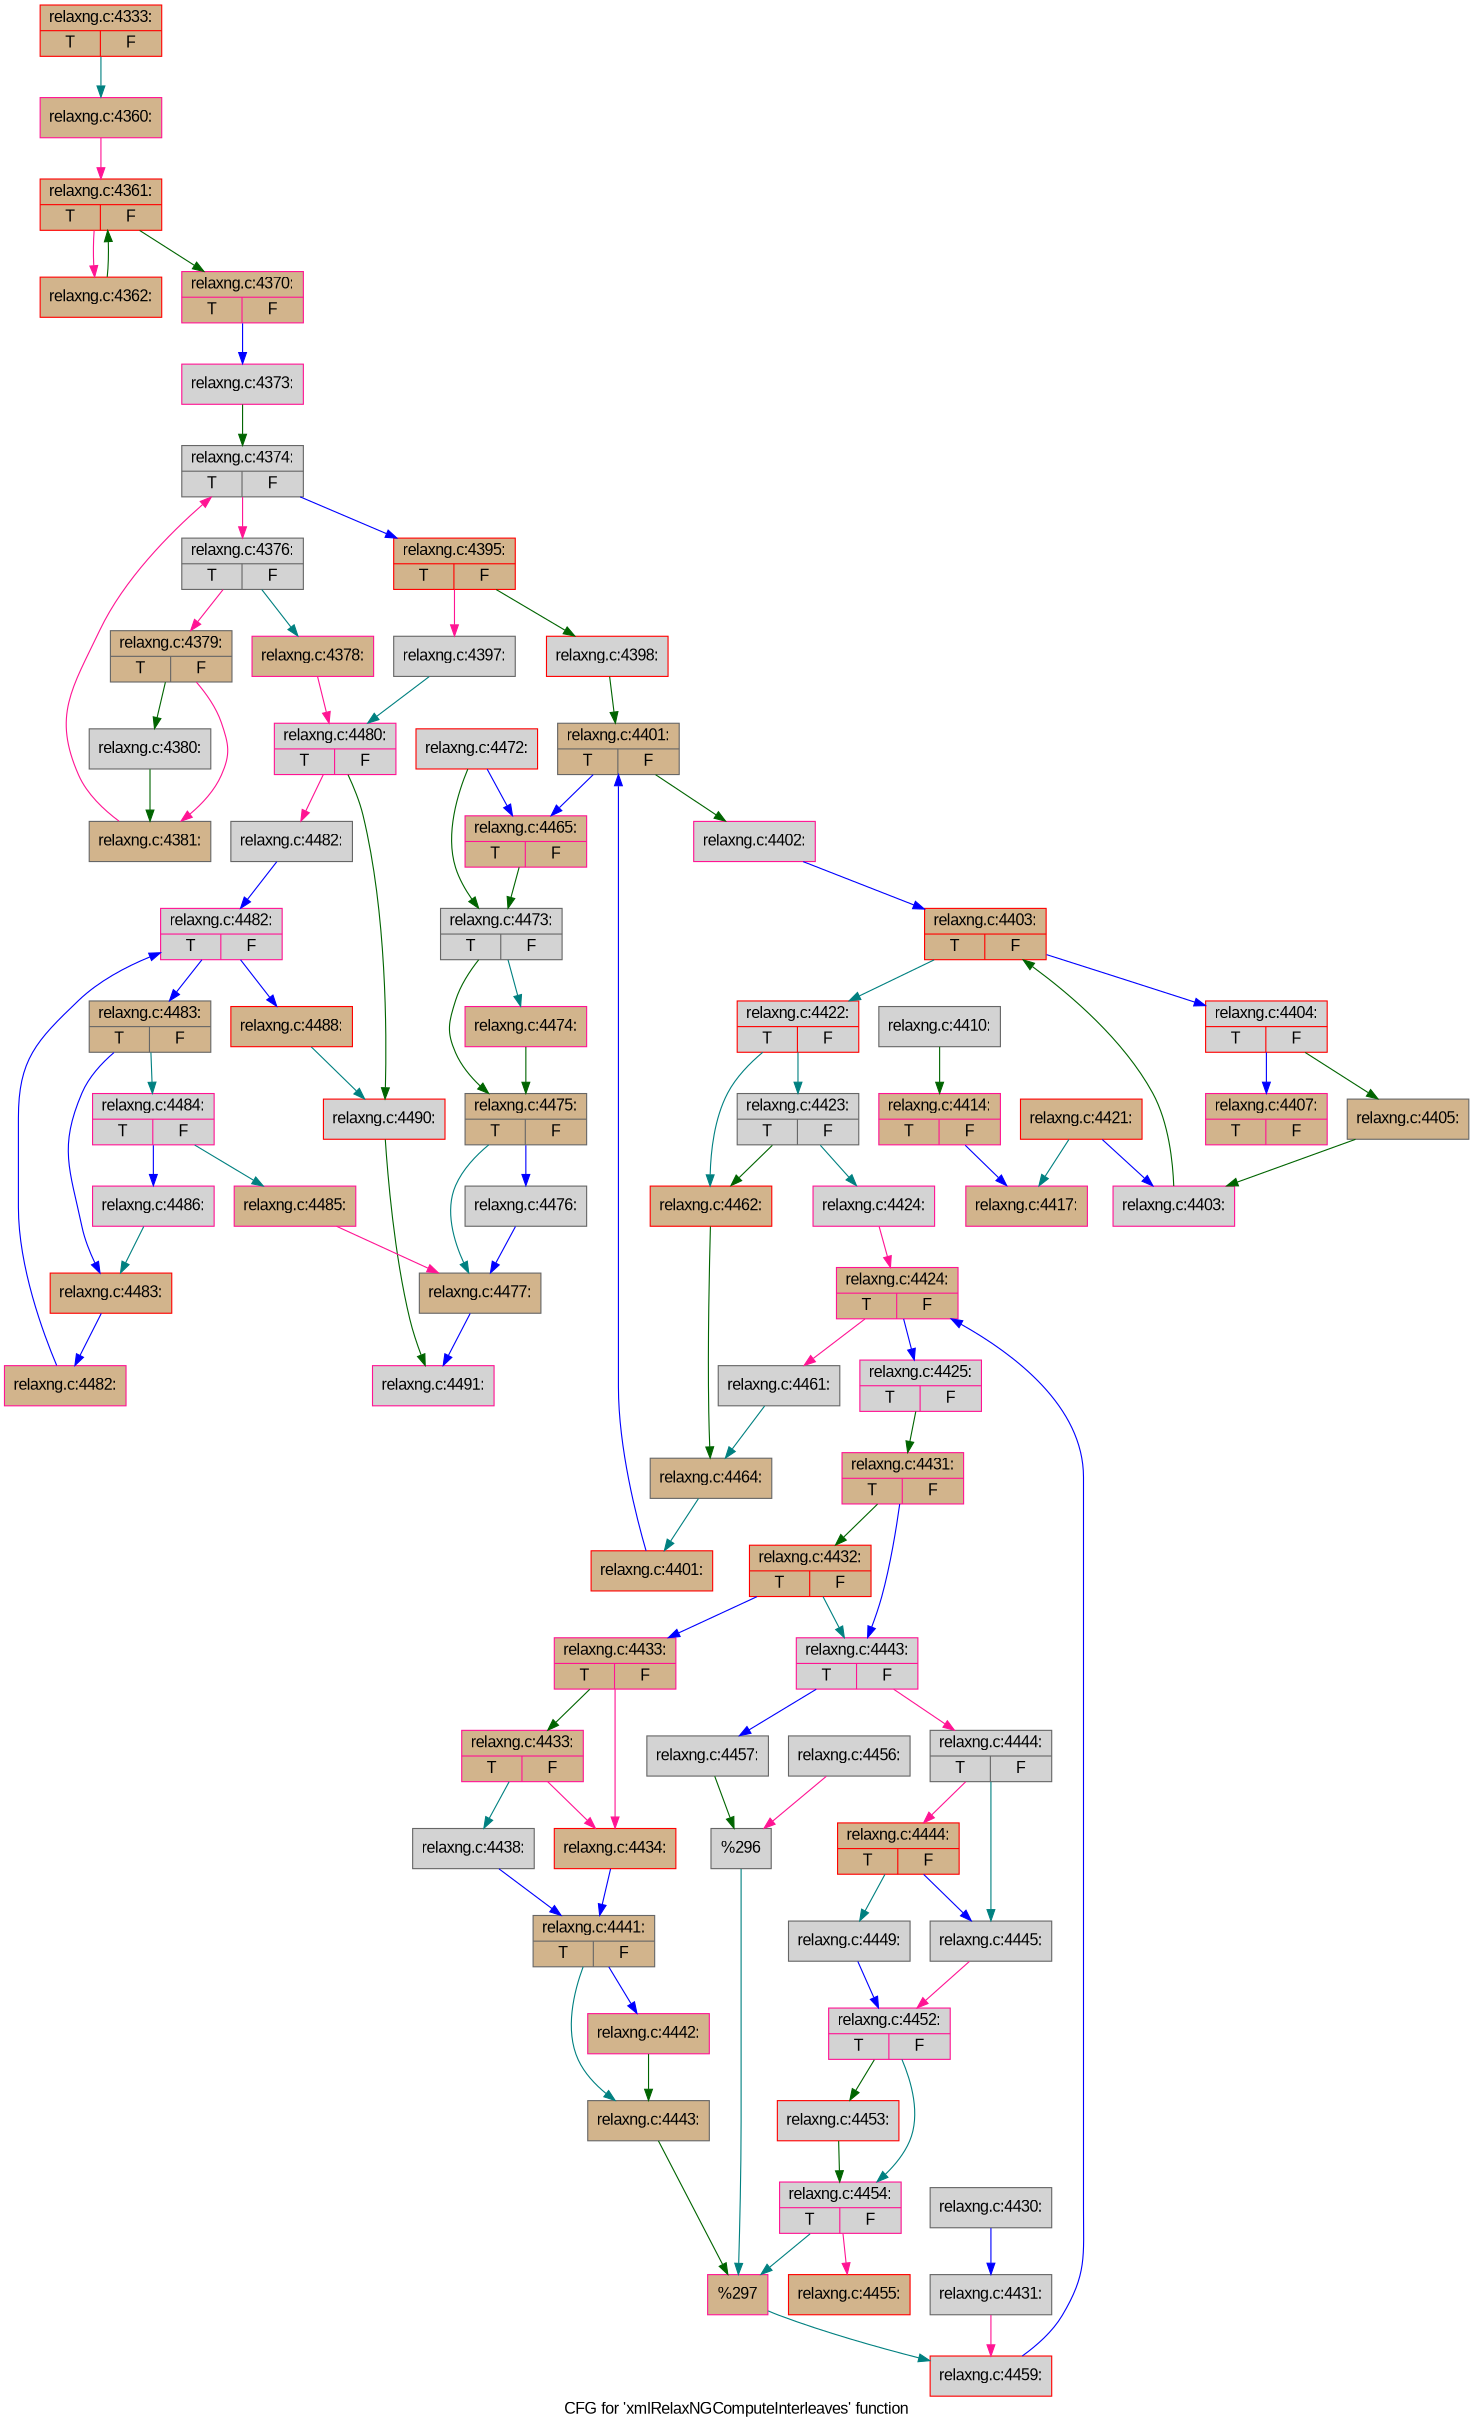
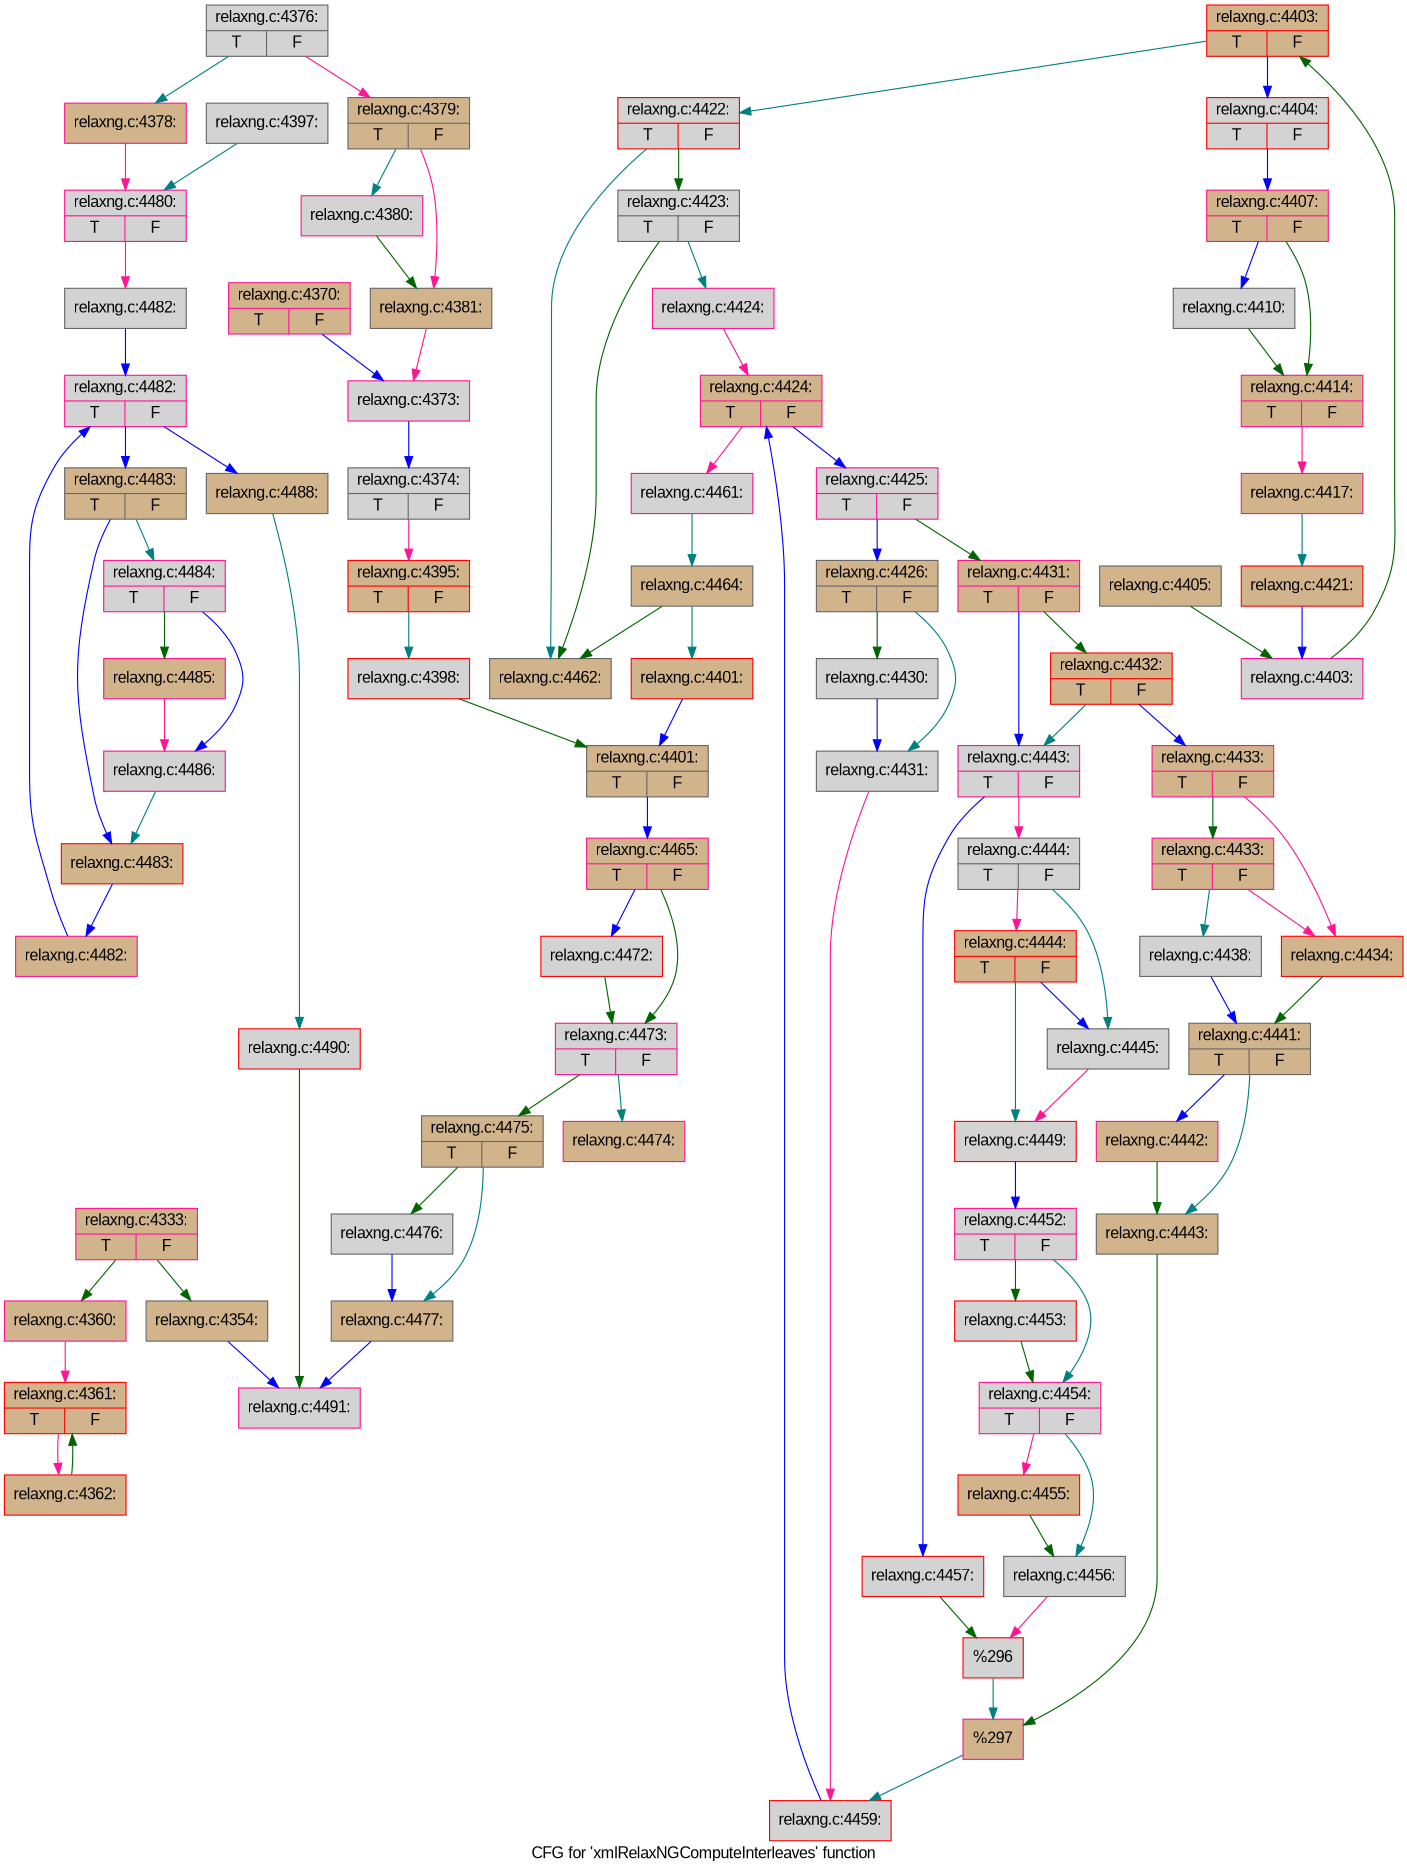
node "relaxng.c:4333:": color red -> deeppink
edge "relaxng.c:4333:" -> "relaxng.c:4360:": color teal -> darkgreen
edge "relaxng.c:4361:" -> "relaxng.c:4370:": removed
edge "relaxng.c:4407:" -> "relaxng.c:4410:": added
edge "relaxng.c:4407:" -> "relaxng.c:4414:": added
edge "relaxng.c:4373:" -> "relaxng.c:4374:": color darkgreen -> blue
edge "relaxng.c:4374:" -> "relaxng.c:4376:": removed
edge "relaxng.c:4374:" -> "relaxng.c:4395:": color blue -> deeppink
node "relaxng.c:4426:": added
edge "relaxng.c:4395:" -> "relaxng.c:4397:": removed
edge "relaxng.c:4395:" -> "relaxng.c:4398:": color darkgreen -> teal
edge "relaxng.c:4381:" -> "relaxng.c:4374:": now "relaxng.c:4381:" -> "relaxng.c:4373:"
edge "relaxng.c:4379:" -> "relaxng.c:4380:": color darkgreen -> teal
node "relaxng.c:4380:": color gray40 -> deeppink
edge "relaxng.c:4472:" -> "relaxng.c:4465:": reversed
node "relaxng.c:4402:": removed
edge "relaxng.c:4480:" -> "relaxng.c:4490:": removed
node "relaxng.c:4473:": color gray40 -> deeppink
node "relaxng.c:4488:": color red -> gray40
edge "relaxng.c:4474:" -> "relaxng.c:4475:": removed
edge "relaxng.c:4422:" -> "relaxng.c:4423:": color teal -> darkgreen
edge "relaxng.c:4404:" -> "relaxng.c:4405:": removed
edge "relaxng.c:4421:" -> "relaxng.c:4417:": reversed
edge "relaxng.c:4475:" -> "relaxng.c:4476:": color blue -> darkgreen
edge "relaxng.c:4414:" -> "relaxng.c:4417:": color blue -> deeppink
edge "relaxng.c:4484:" -> "relaxng.c:4485:": color teal -> darkgreen
node "relaxng.c:4462:": color red -> gray40
edge "relaxng.c:4485:" -> "relaxng.c:4477:": now "relaxng.c:4485:" -> "relaxng.c:4486:"
node "relaxng.c:4354:": added
edge "relaxng.c:4462:" -> "relaxng.c:4464:": reversed
node "relaxng.c:4461:": color gray40 -> deeppink
edge "relaxng.c:4455:" -> "relaxng.c:4456:": added
node "relaxng.c:4457:": color gray40 -> red
node "%296": color gray40 -> red
edge "relaxng.c:4434:" -> "relaxng.c:4441:": color blue -> darkgreen
node "relaxng.c:4449:": color gray40 -> red
edge "relaxng.c:4445:" -> "relaxng.c:4452:": now "relaxng.c:4445:" -> "relaxng.c:4449:"
edge "relaxng.c:4454:" -> "%297": now "relaxng.c:4454:" -> "relaxng.c:4456:"
